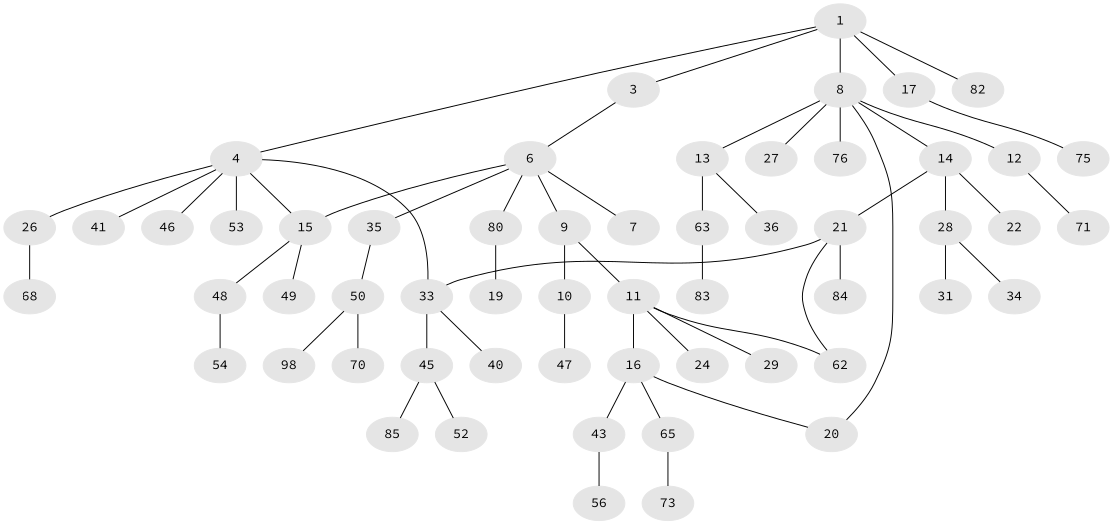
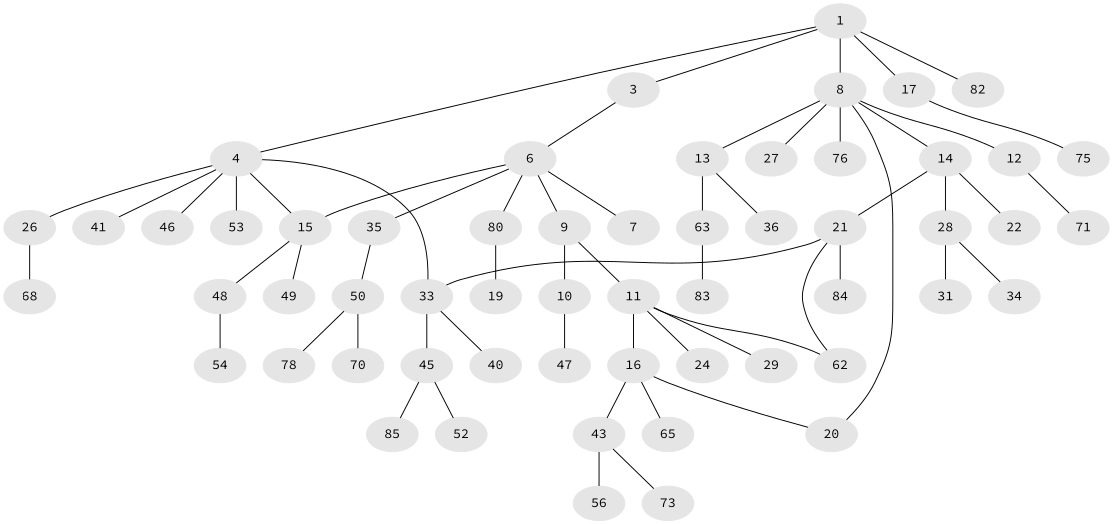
node "98": label "98" -> "78"
edge "65" -- "73": now "43" -- "73"
